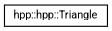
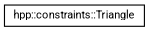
node "hpp::hpp::Triangle": label "hpp::hpp::Triangle" -> "hpp::constraints::Triangle"
